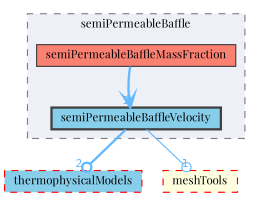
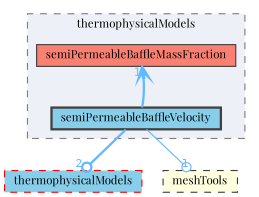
cluster "semiPermeableBaffle": label "semiPermeableBaffle" -> "thermophysicalModels"
edge "semiPermeableBaffleMassFraction" -> "semiPermeableBaffleVelocity": reversed
node "meshTools": color red -> grey25
